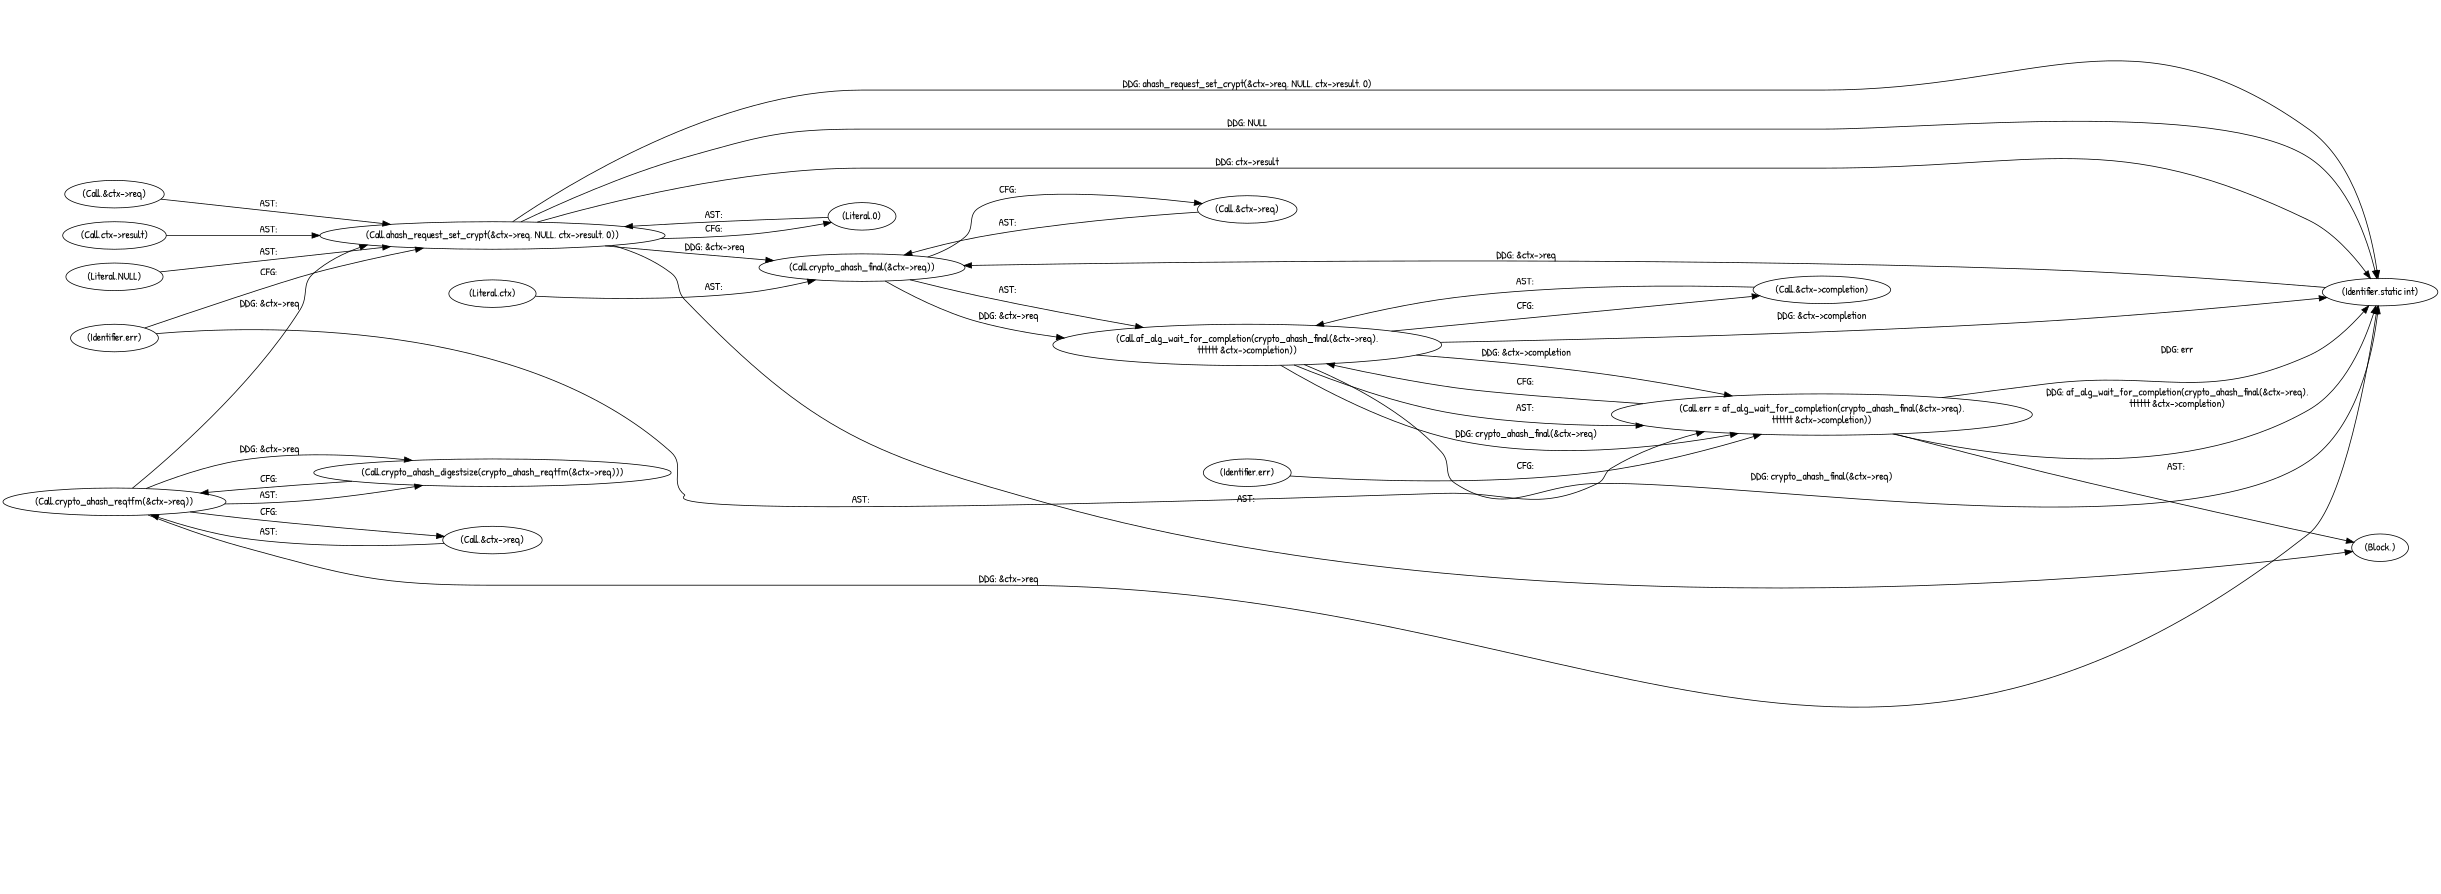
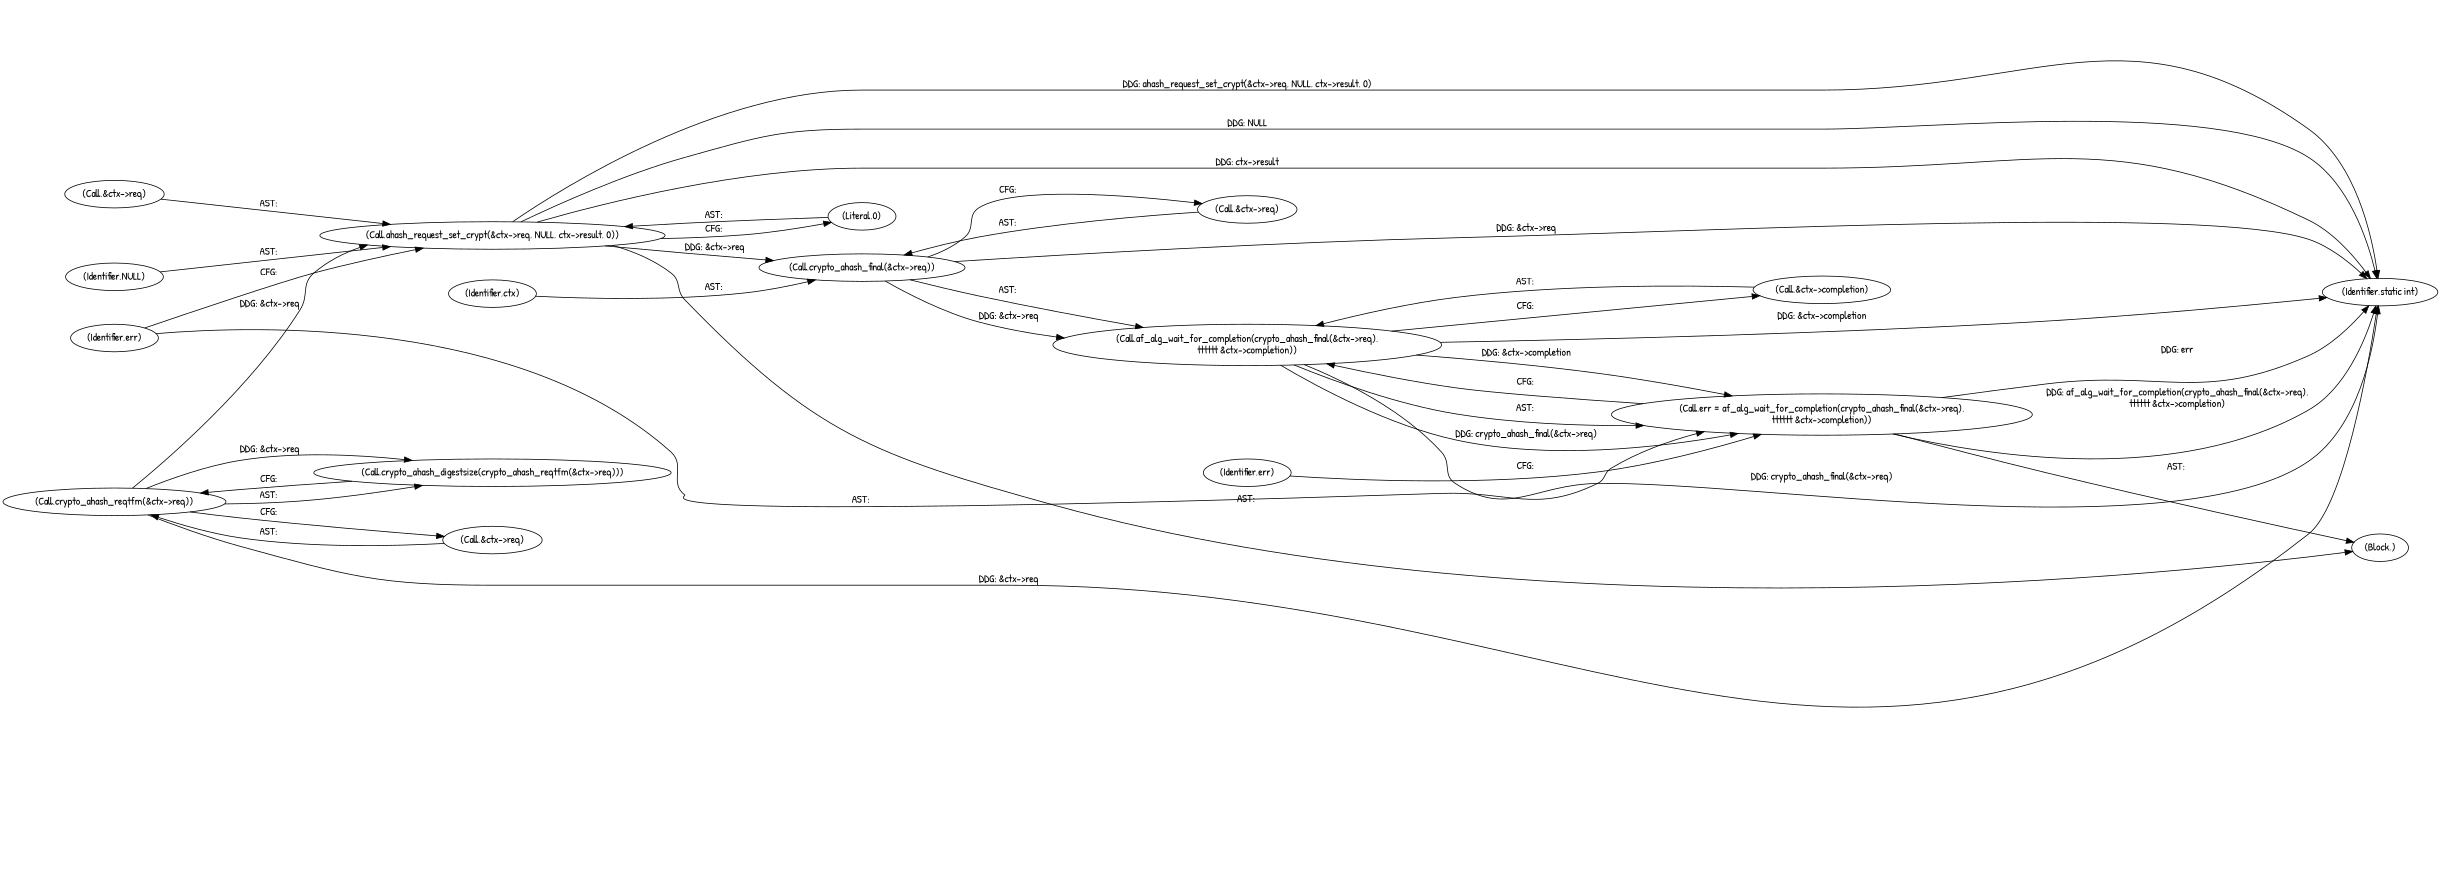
node "(Call,ctx->result)": removed
edge "(Identifier,static int)" -> "(Call,crypto_ahash_final(&ctx->req))": reversed
node "(Literal,NULL)": label "(Literal,NULL)" -> "(Identifier,NULL)"
node "(Literal,ctx)": label "(Literal,ctx)" -> "(Identifier,ctx)"
